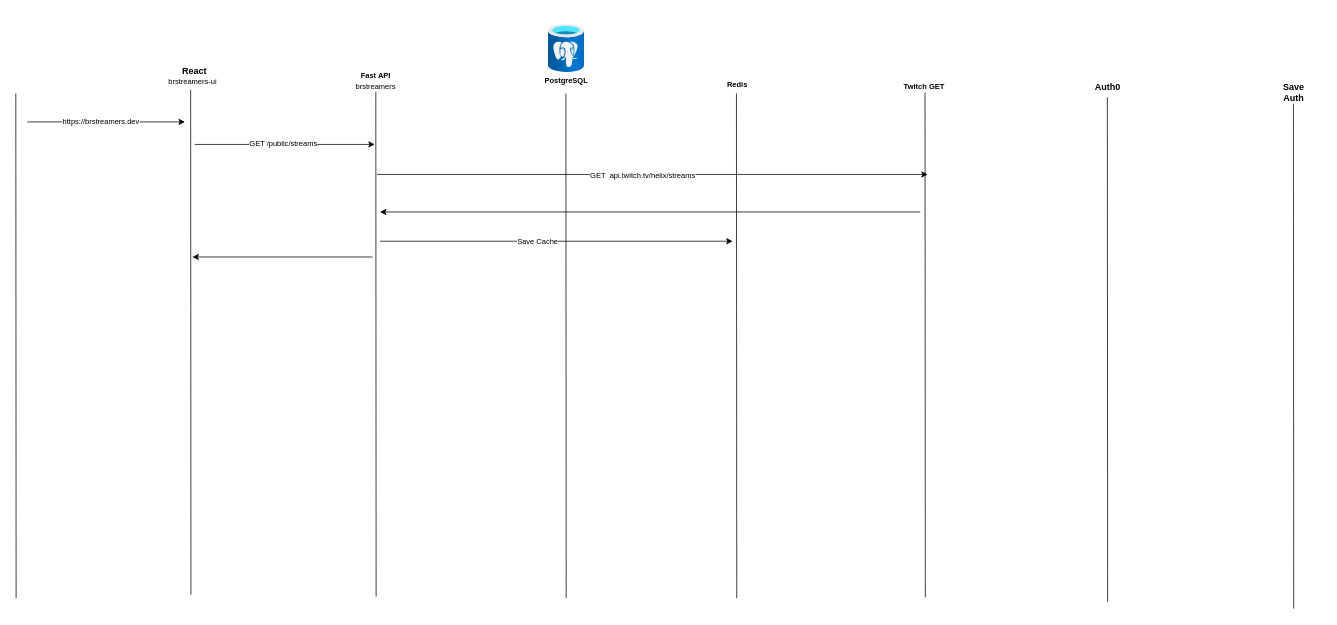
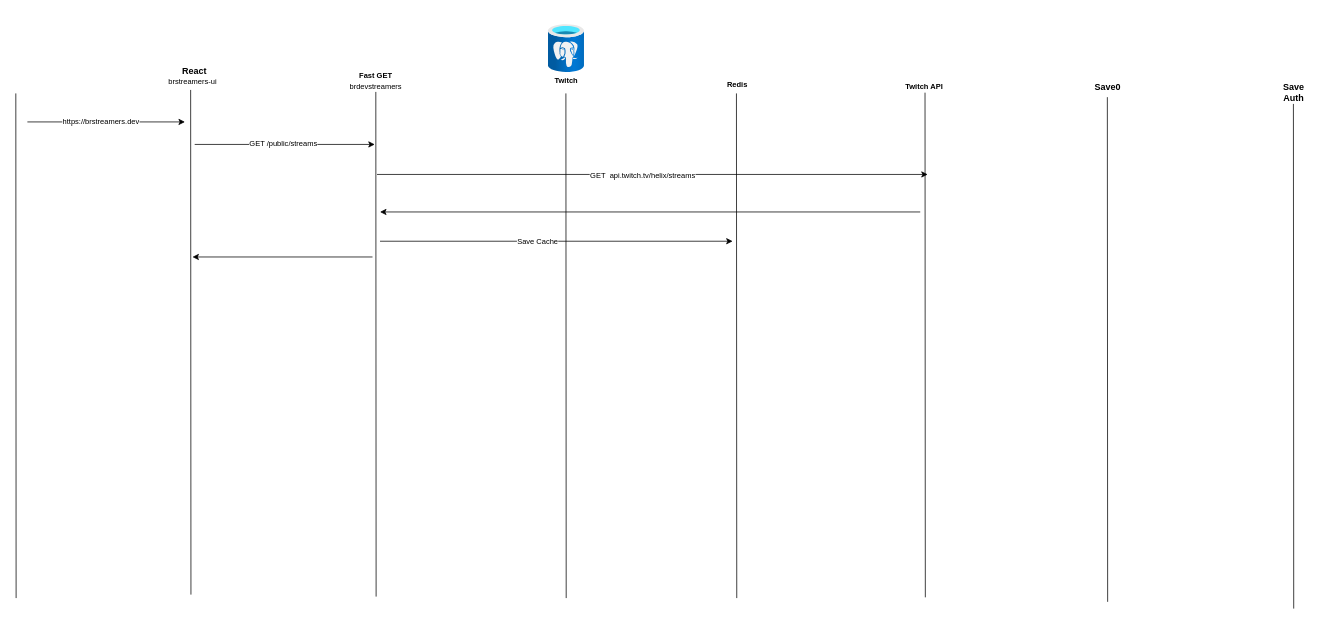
node "Fast API": label "Fast API" -> "Fast GET"
node "PostgreSQL": label "PostgreSQL" -> "Twitch"
node "brstreamers": label "brstreamers" -> "brdevstreamers"
node "Twitch GET": label "Twitch GET" -> "Twitch API"
node "Auth0": label "Auth0" -> "Save0"
